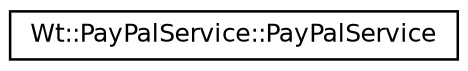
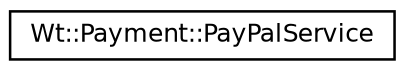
node "Wt::PayPalService::PayPalService": label "Wt::PayPalService::PayPalService" -> "Wt::Payment::PayPalService"
